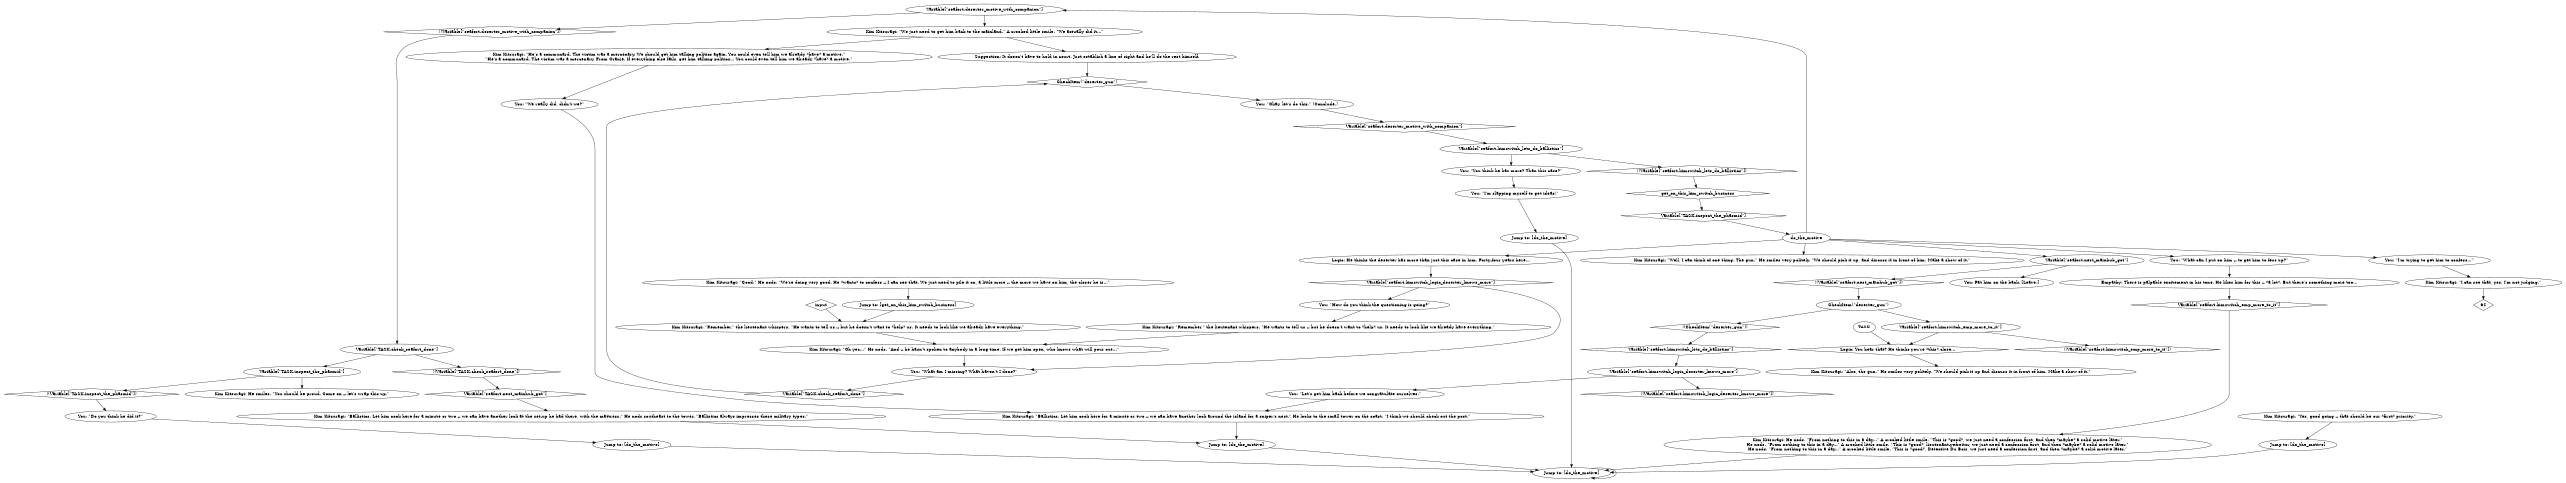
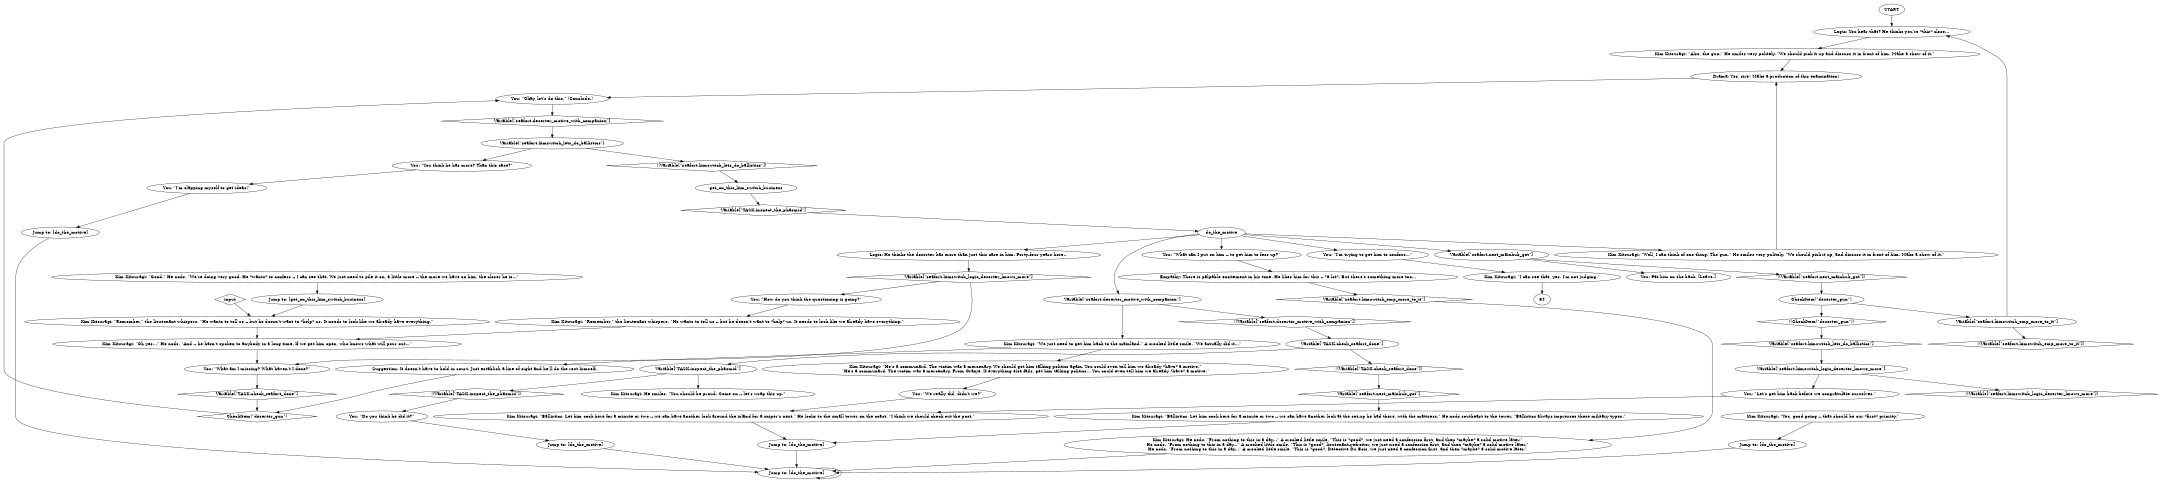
node "Drama: Yes, sire! Make a production of this examination!": added
node "get_on_this_kim_switch_business": shape diamond -> ellipse
node "64": shape diamond -> ellipse
node "TASK": label "TASK" -> "START"
node "Logic: You hear that? He thinks you're *this* close...": shape diamond -> ellipse
